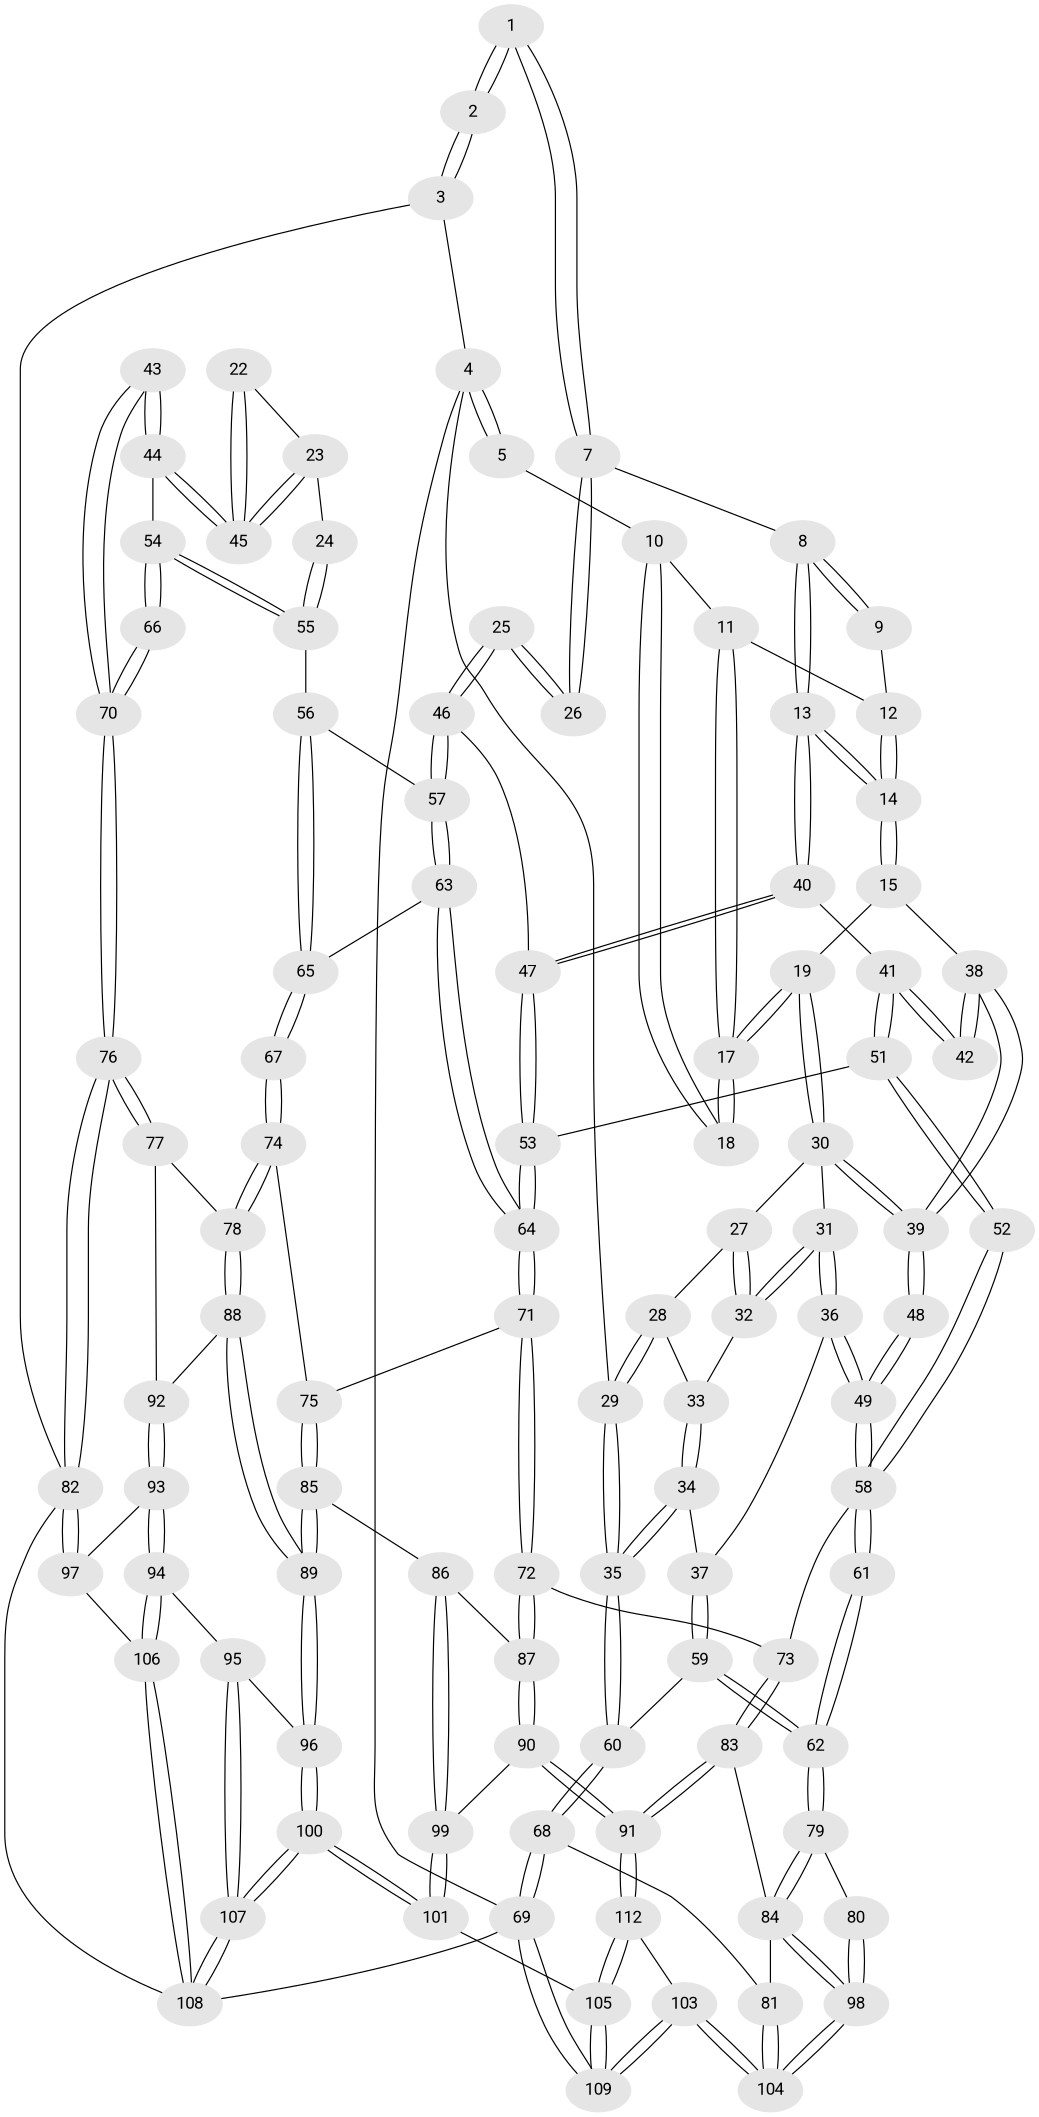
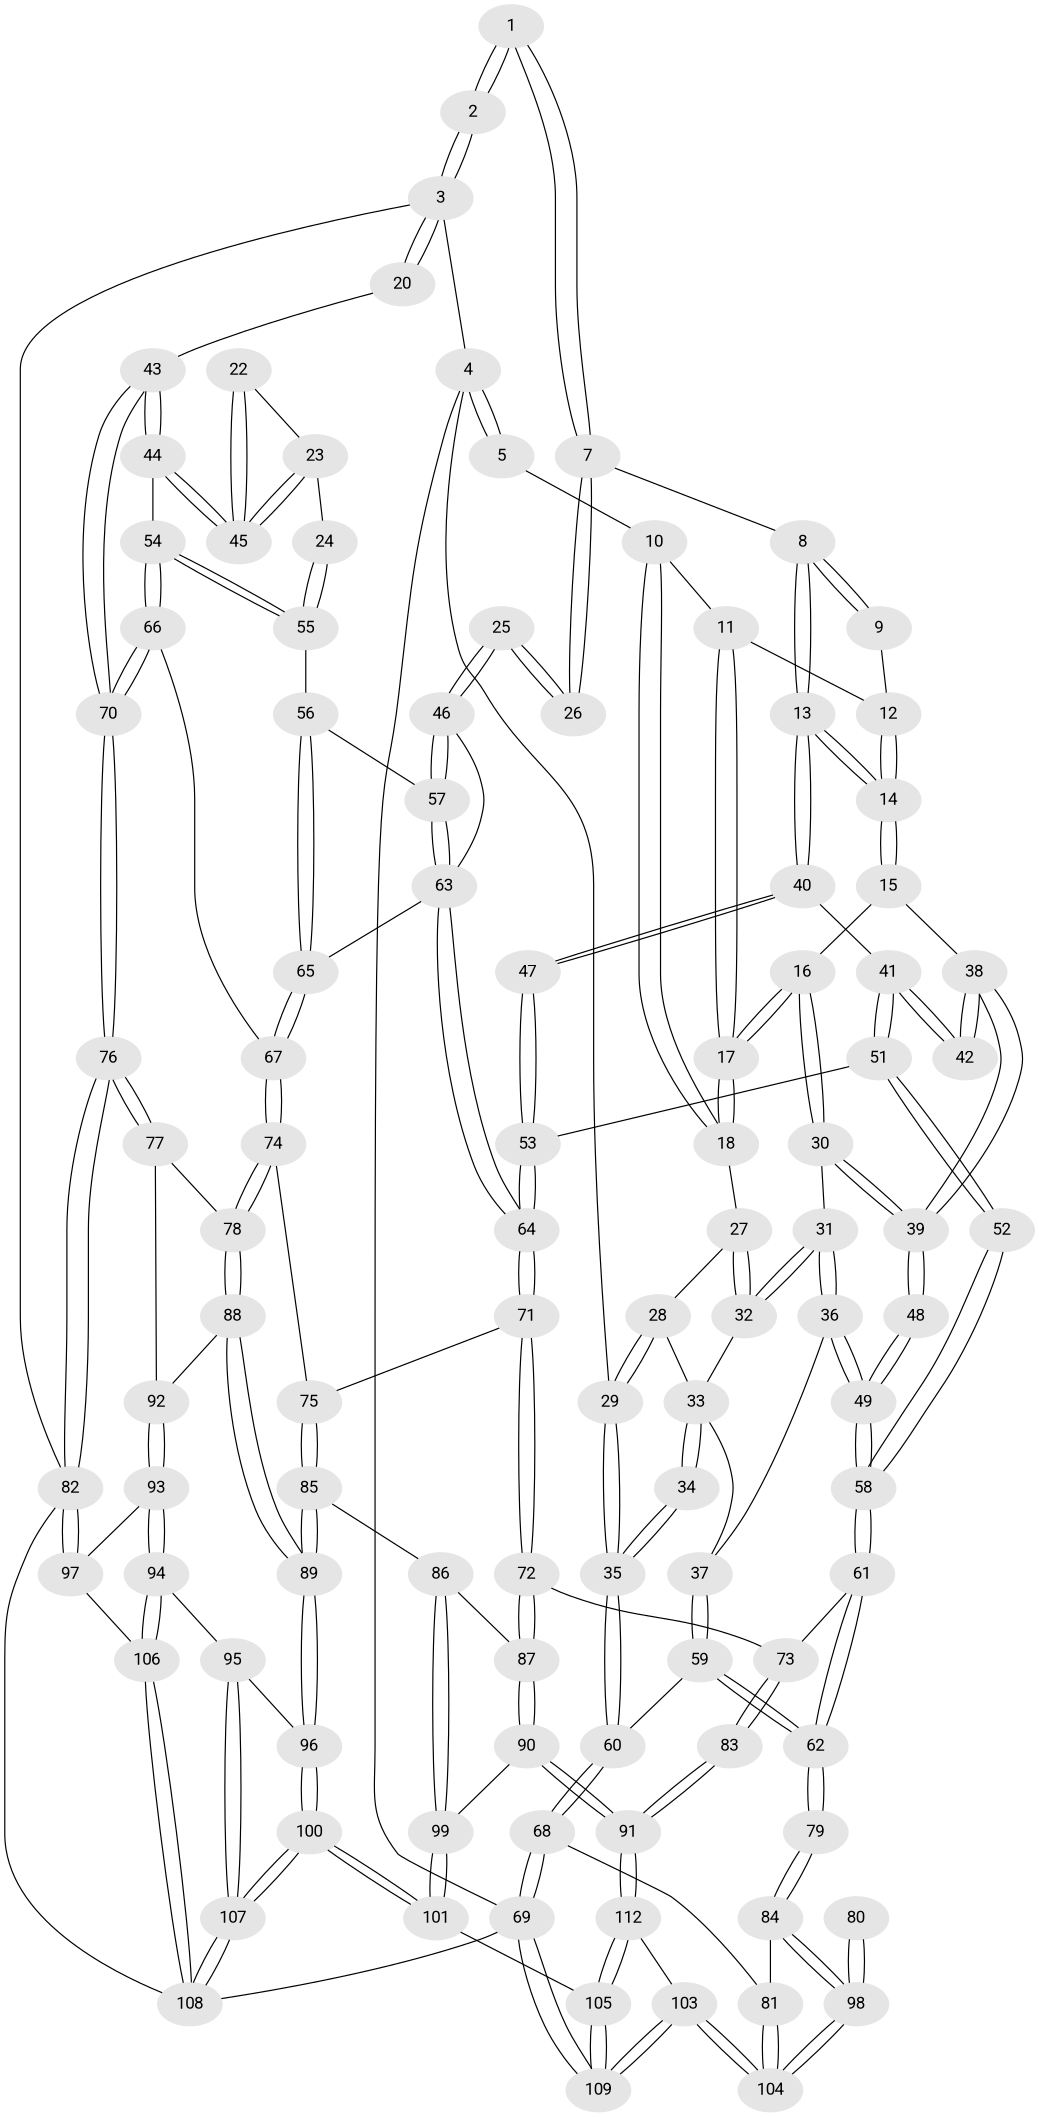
node "20": added
edge "46" -- "47": now "46" -- "63"
edge "66" -- "67": added
node "19": label "19" -> "16"
edge "30" -- "27": now "18" -- "27"
edge "34" -- "37": now "33" -- "37"
edge "58" -- "73": now "61" -- "73"
edge "83" -- "84": removed
edge "79" -- "80": removed
